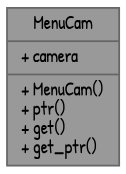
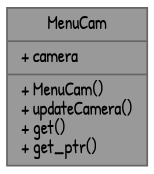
node "MenuCam": text "+ ptr()" -> "+ updateCamera()"
